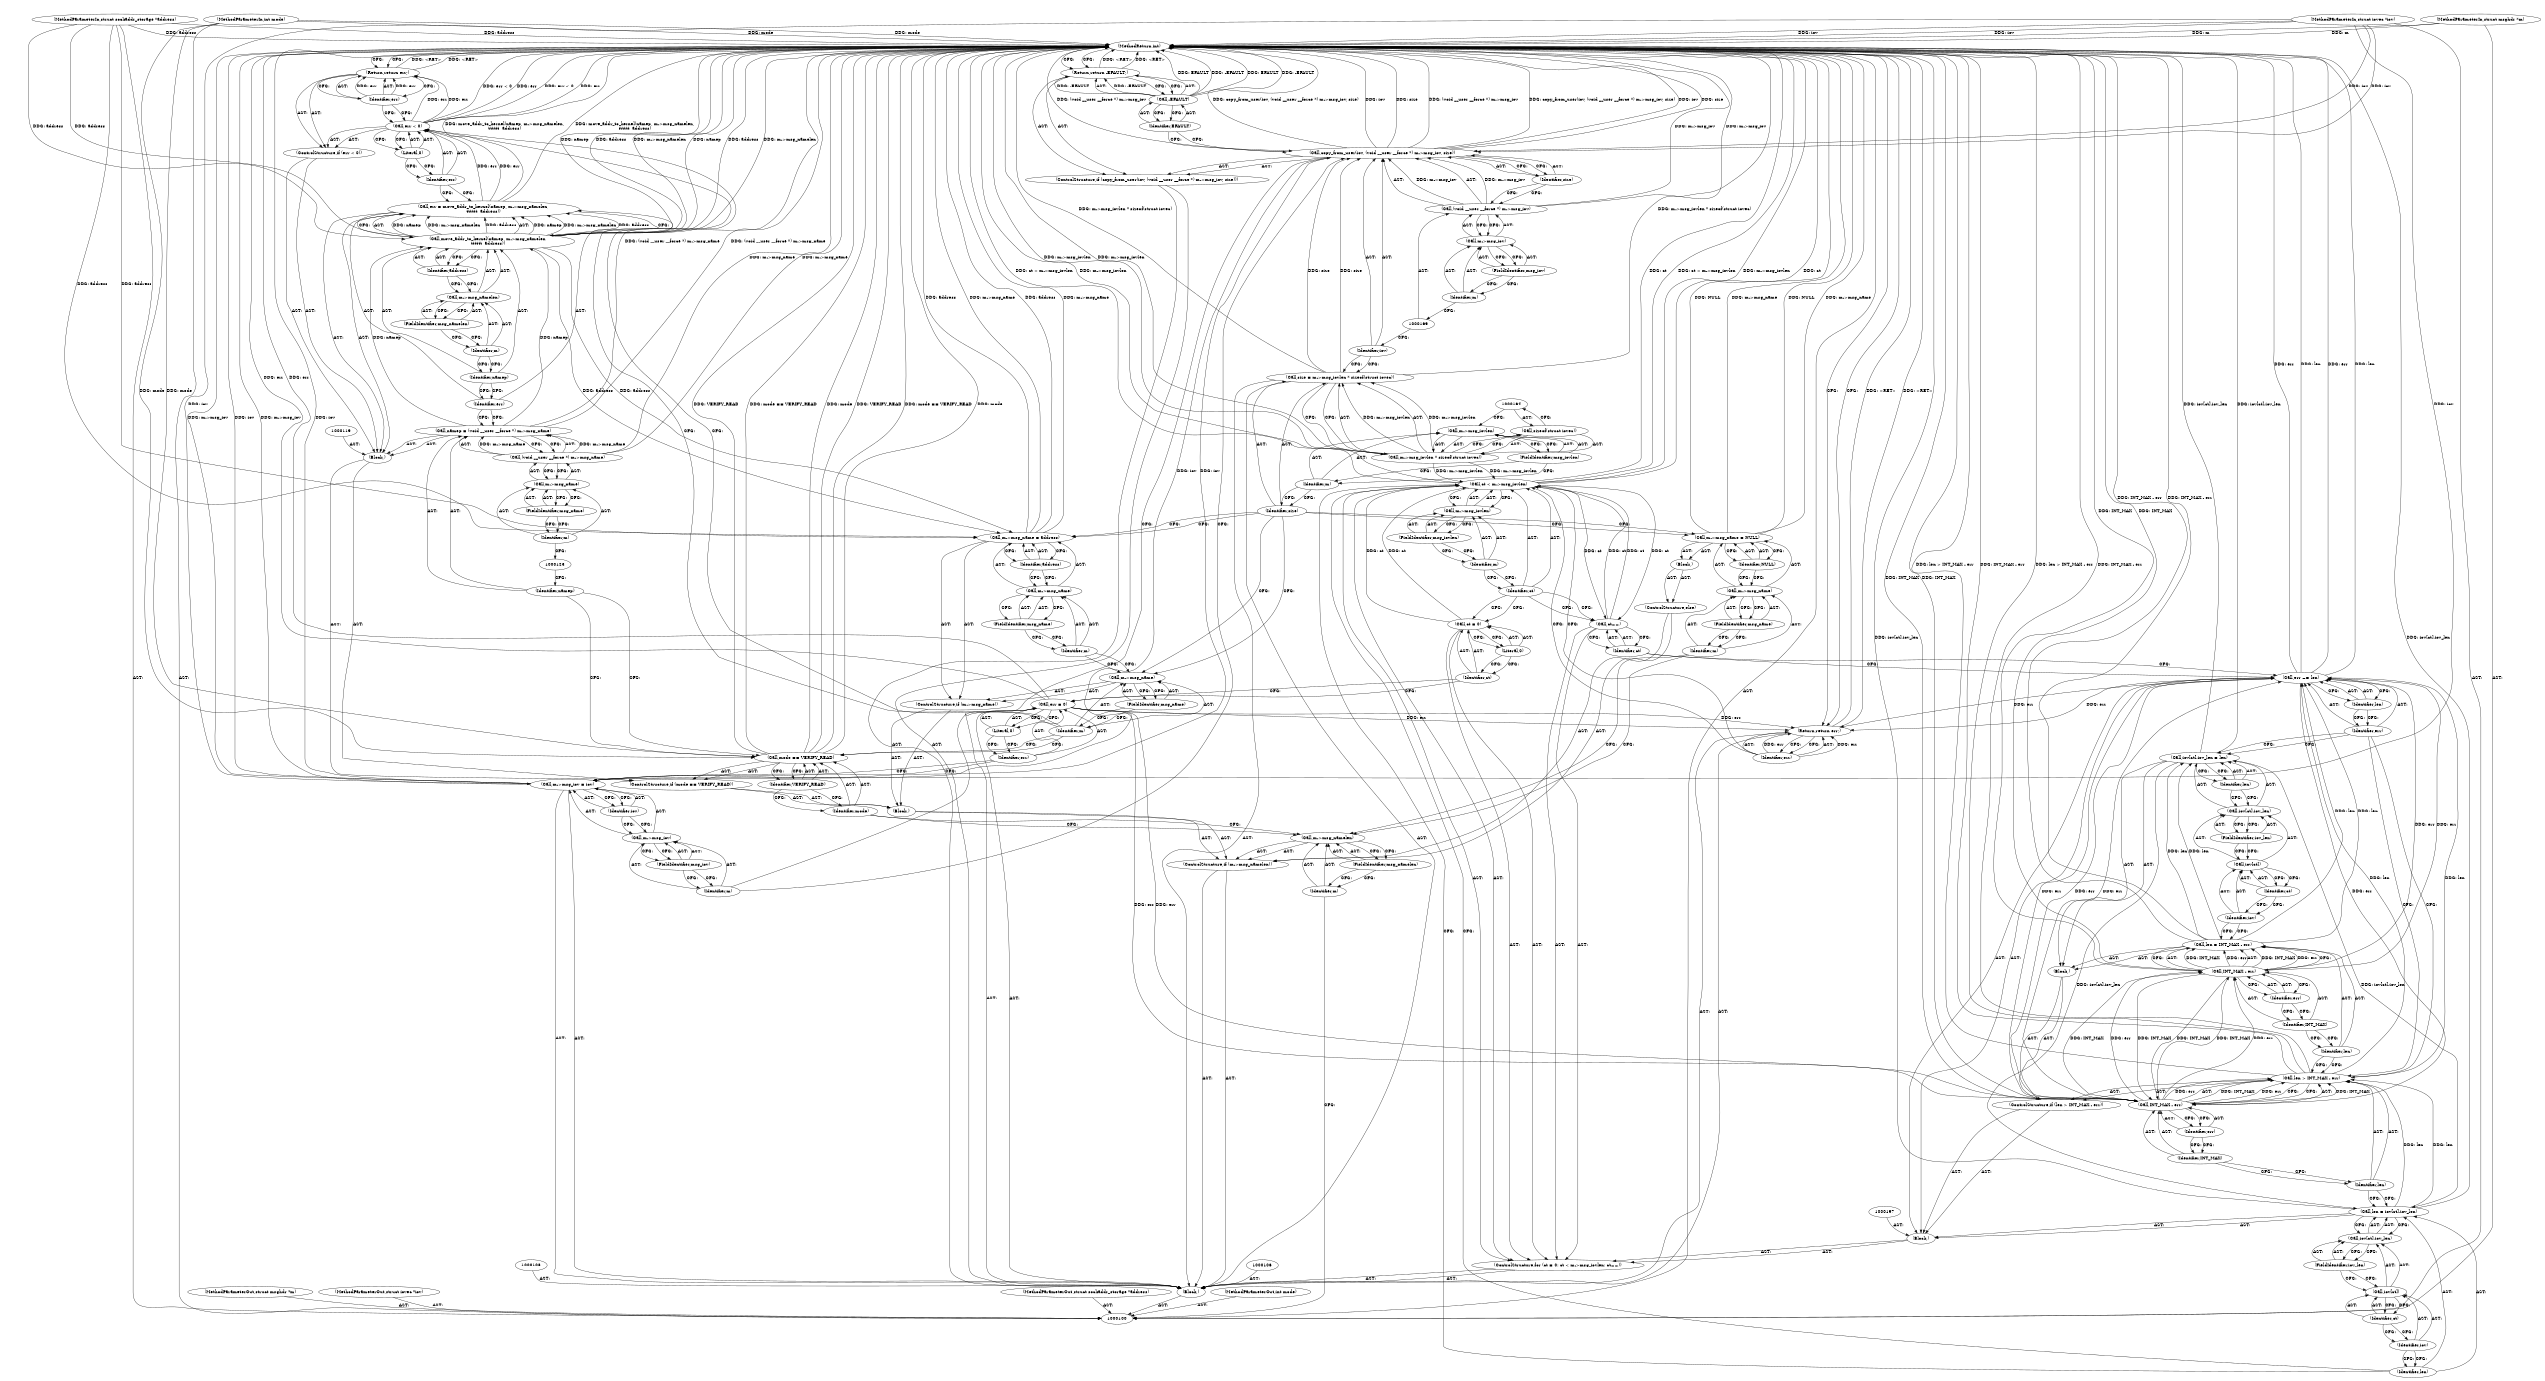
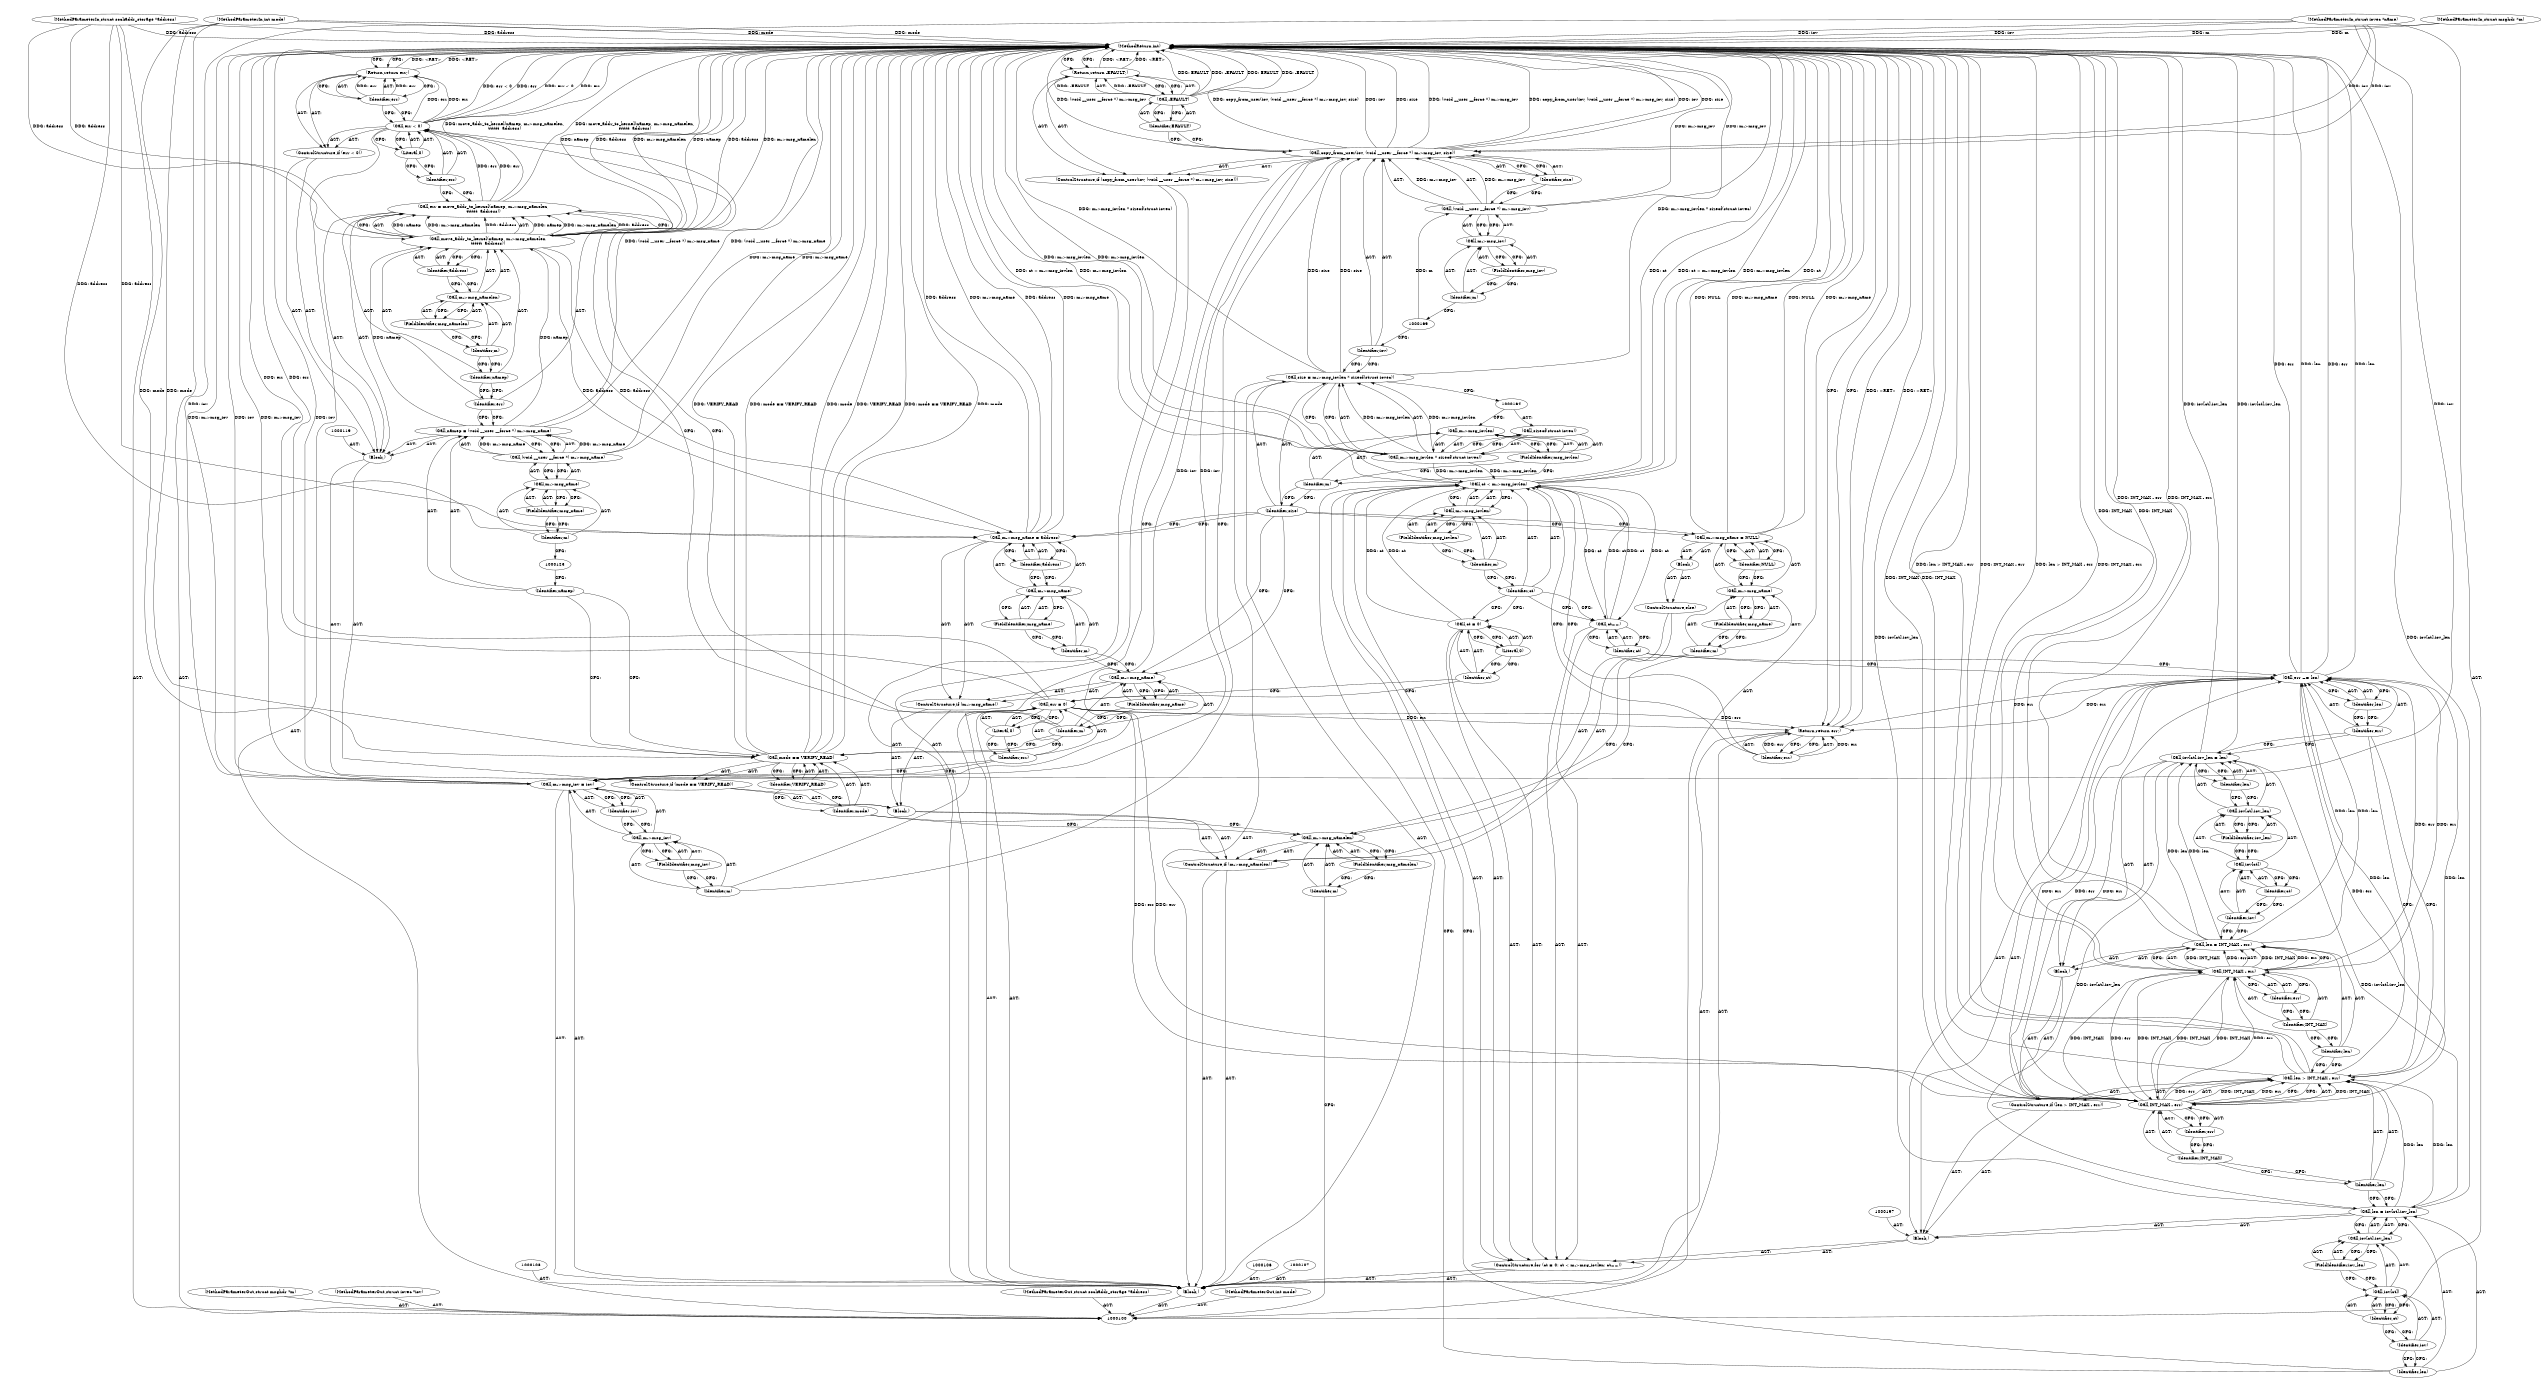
node "(MethodParameterIn,struct iovec *iov)": label "(MethodParameterIn,struct iovec *iov)" -> "(MethodParameterIn,struct iovec *name)"
edge "1000169" -> "(Call,(void __user __force *) m->msg_iov)": label "AST: " -> "DDG: m"
edge "(Call,sizeof(struct iovec))" -> "1000164": now "(Call,size = m->msg_iovlen * sizeof(struct iovec))" -> "1000164"
node "1000107": added
edge "(MethodParameterIn,struct msghdr *m)" -> "1000100": now "(Call,err < 0)" -> "1000100"
